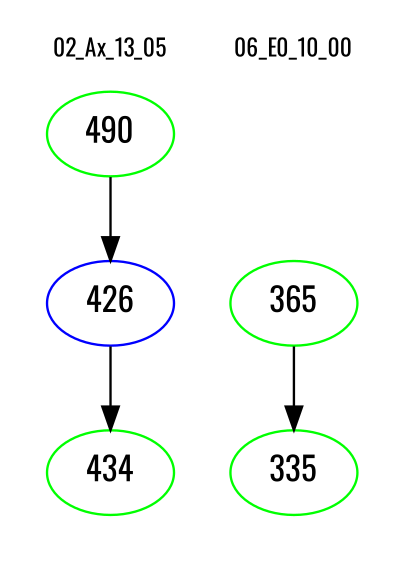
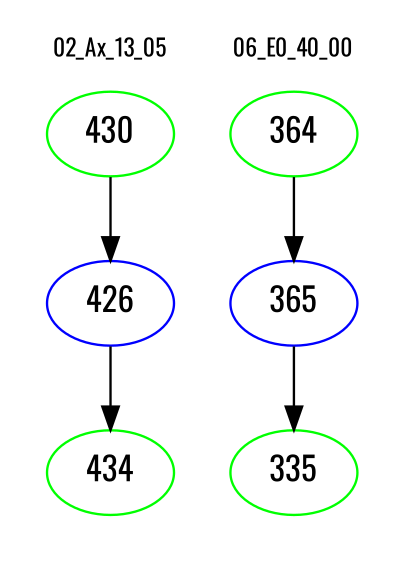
cluster "06_E0_10_00": label "06_E0_10_00" -> "06_E0_40_00"
node "490": label "490" -> "430"
node "364": added
node "365": color green -> blue
